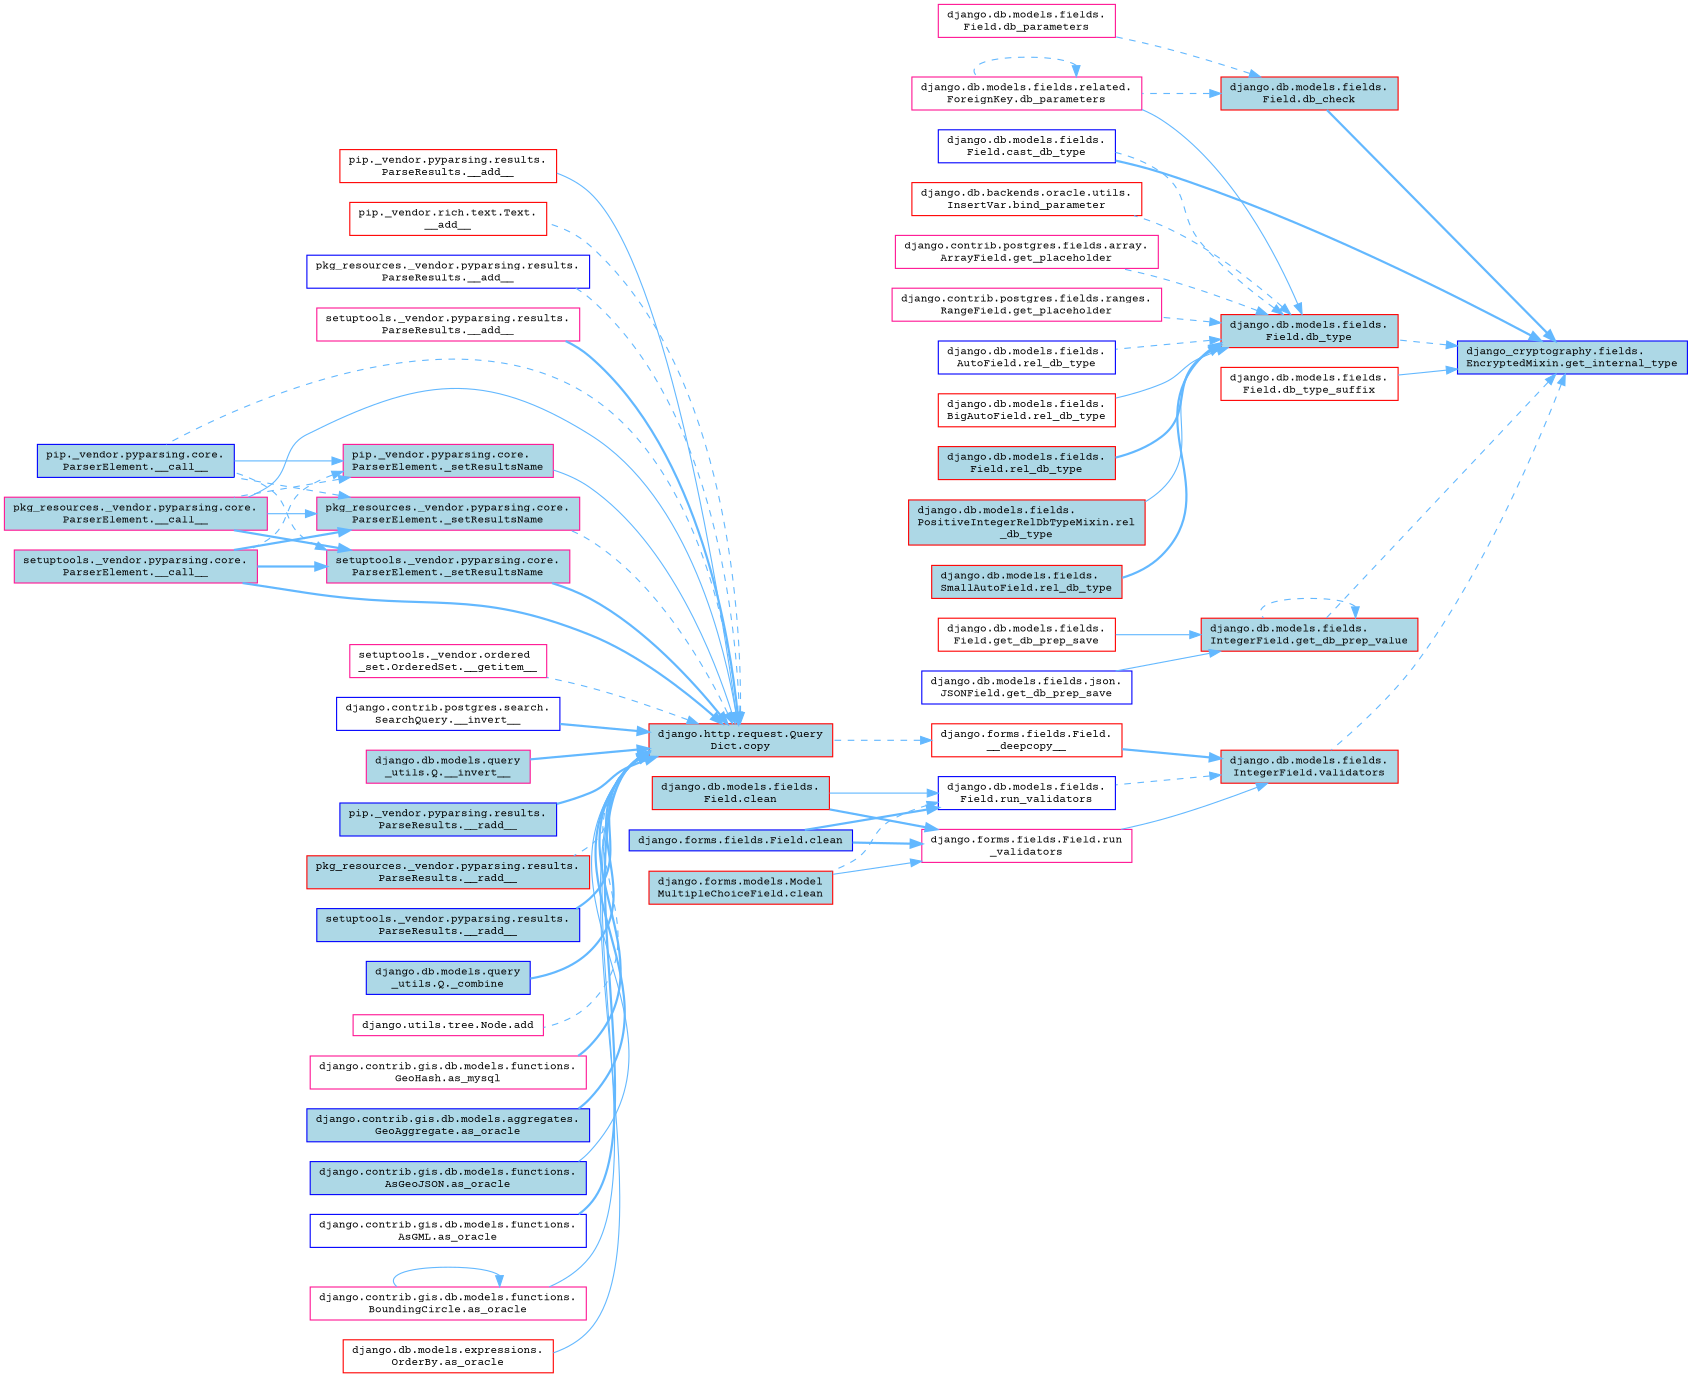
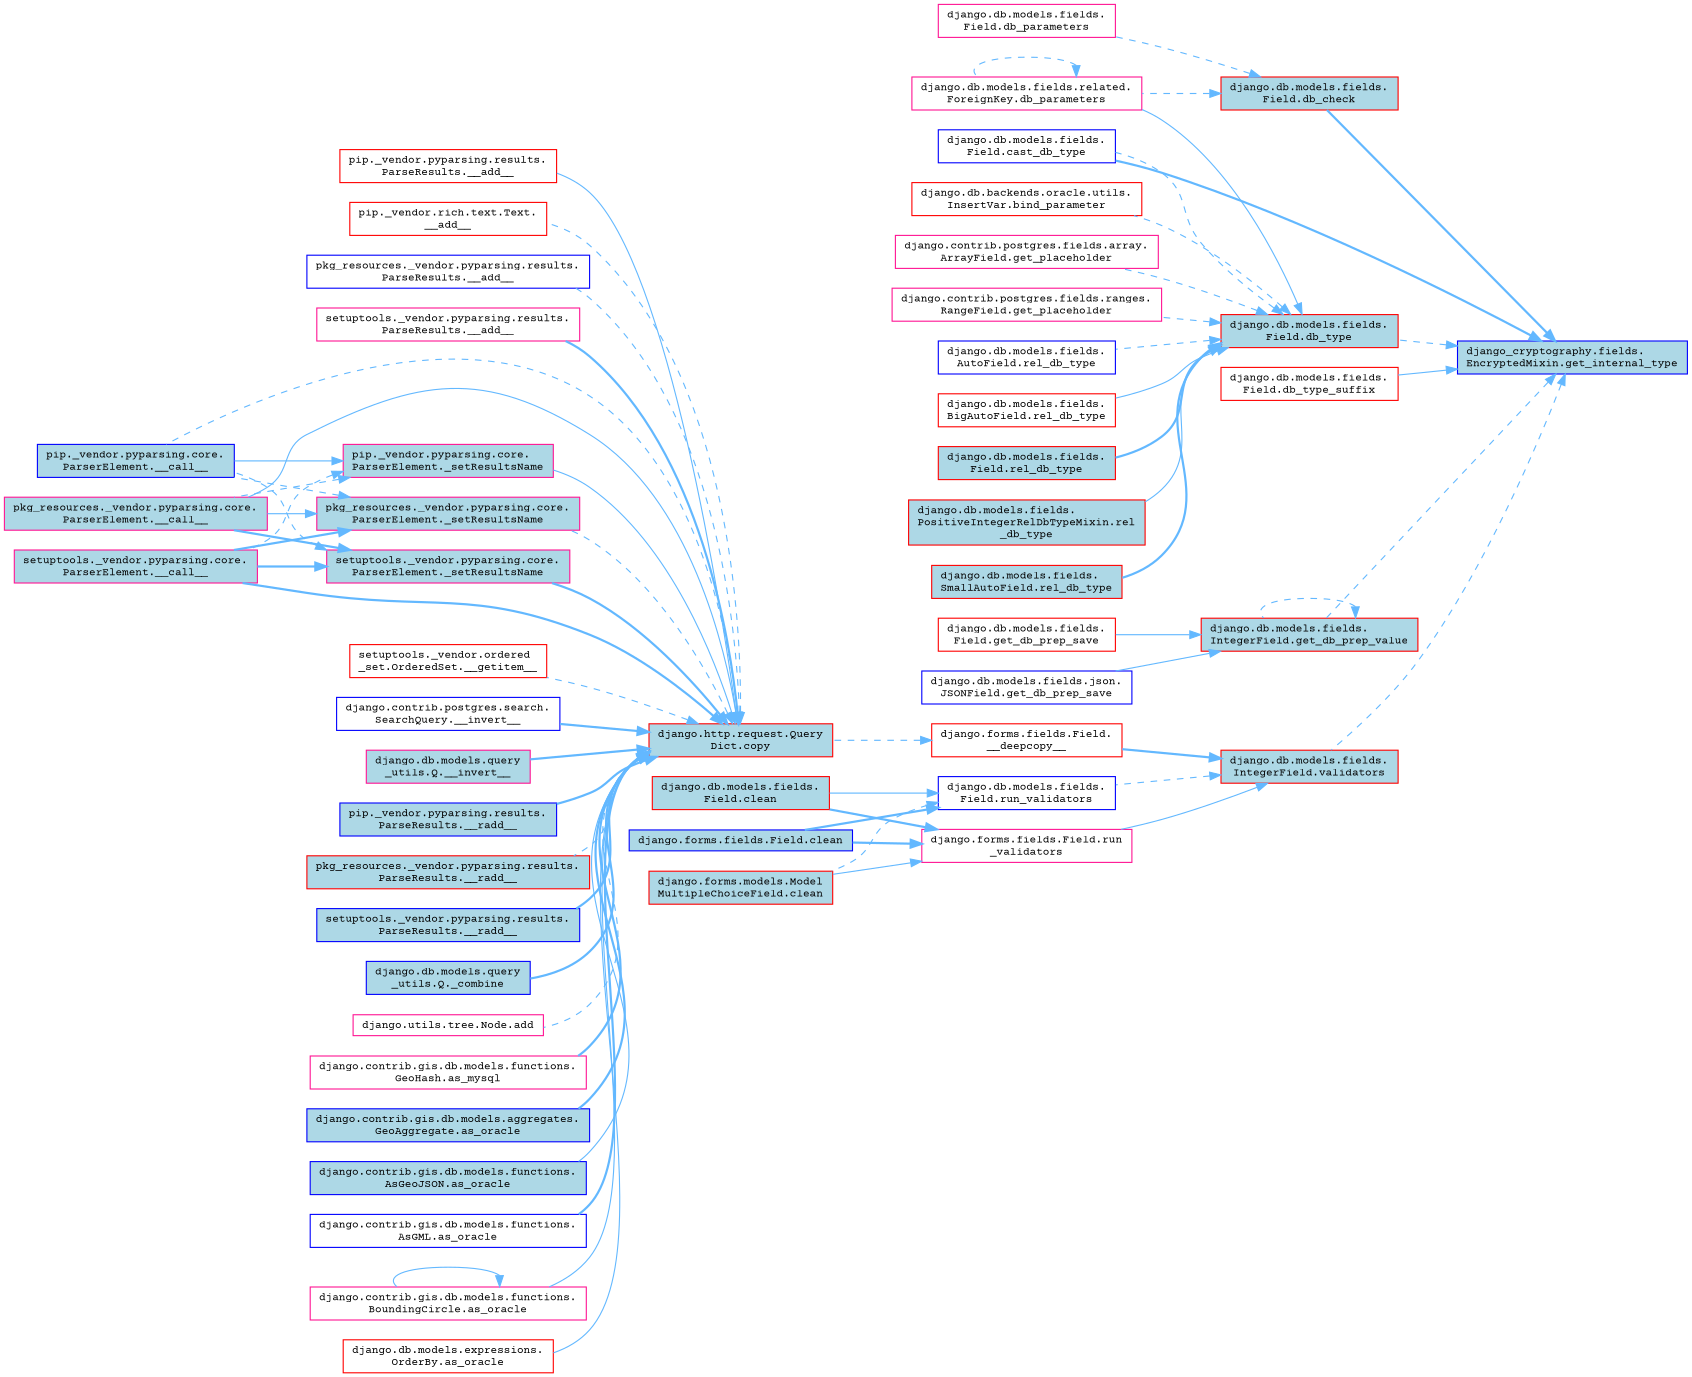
node "setuptools._vendor.ordered _set.OrderedSet.__getitem__": color deeppink -> red
